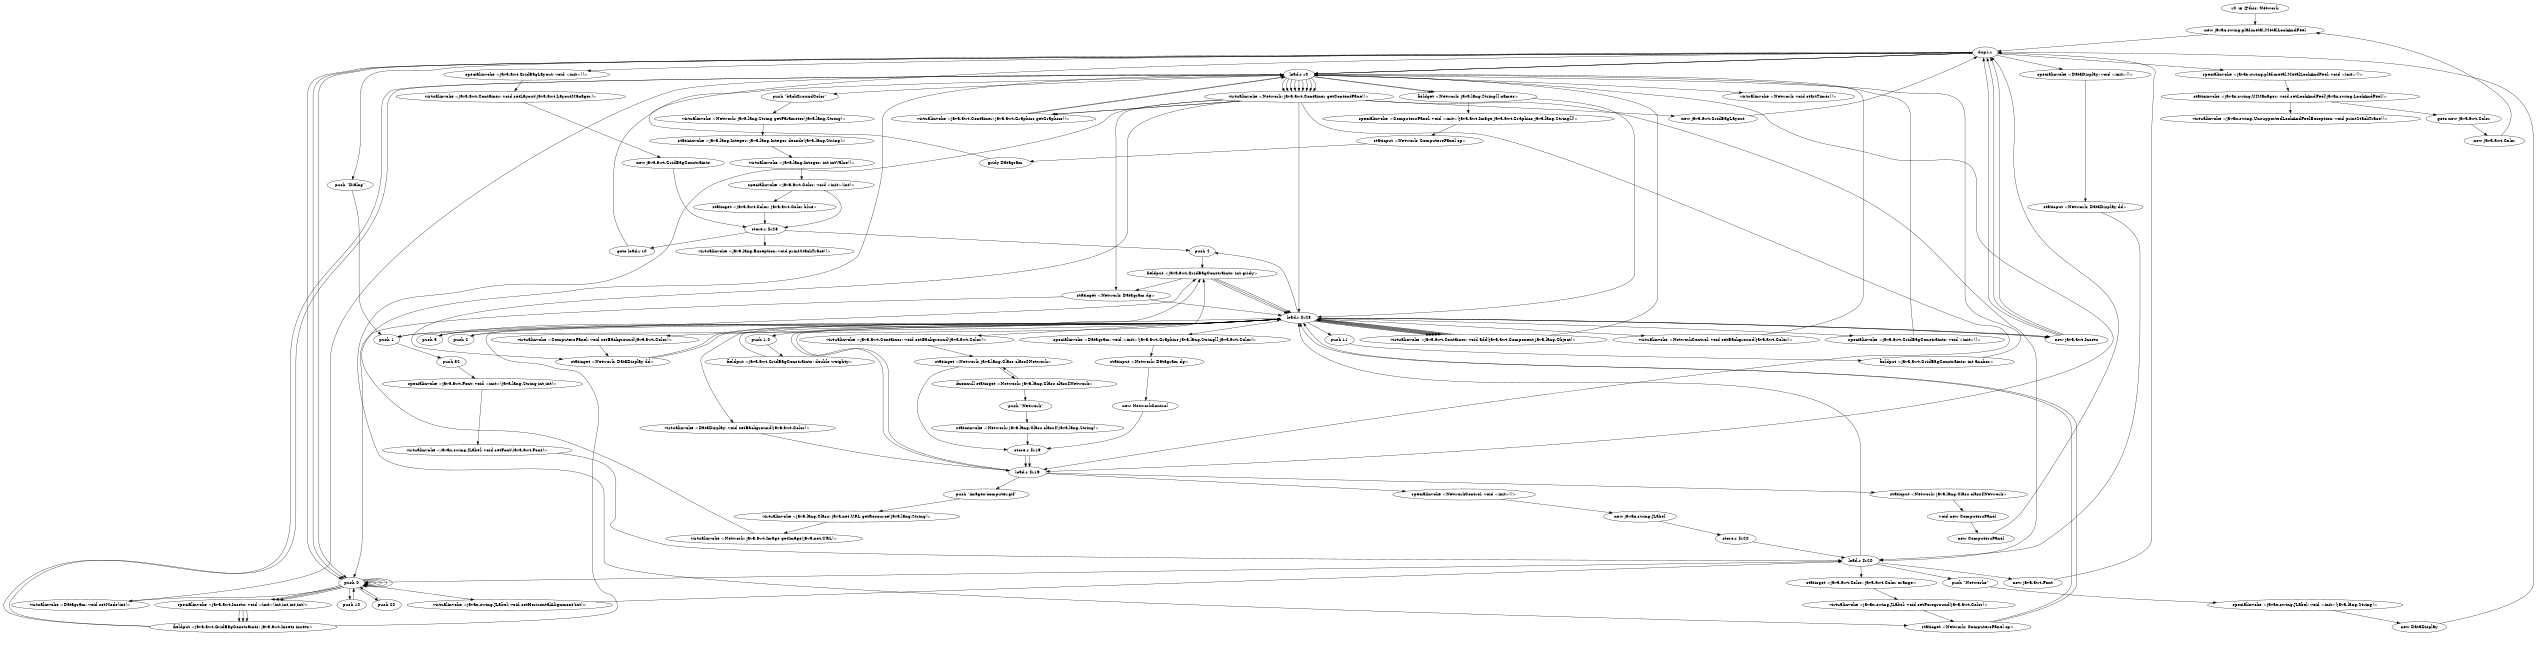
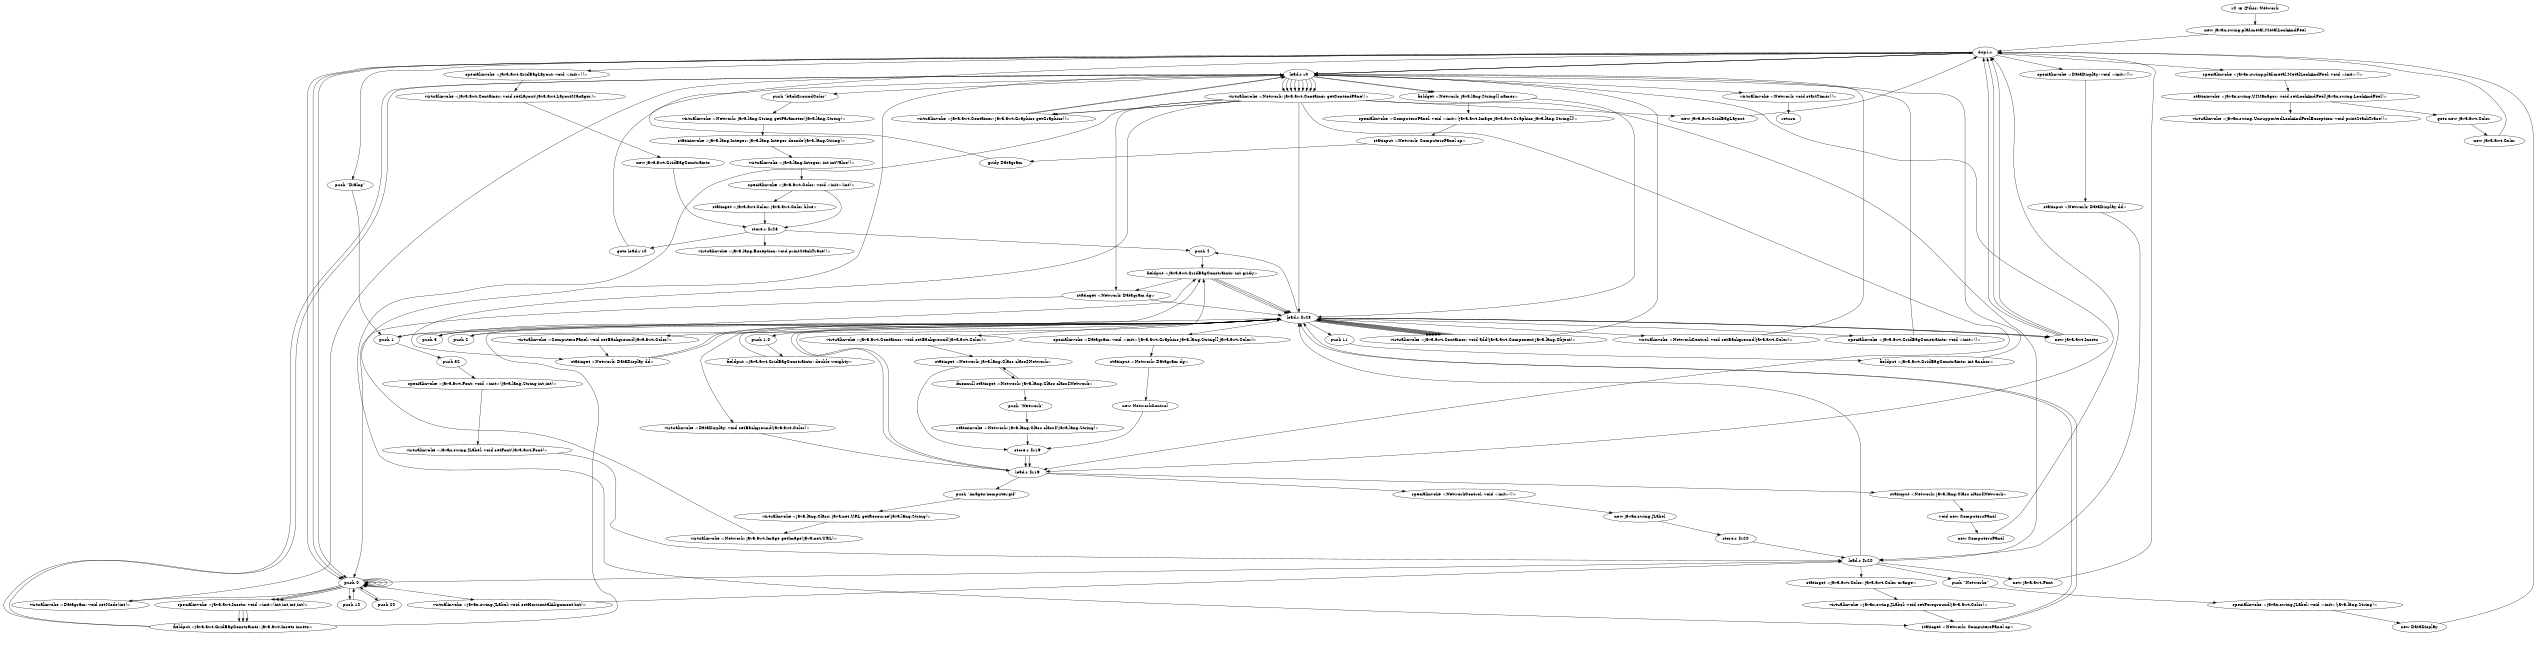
edge "new java.awt.Color" -> "new javax.swing.plaf.metal.MetalLookAndFeel": now "new java.awt.Color" -> "dup1.r"
node "return": added
